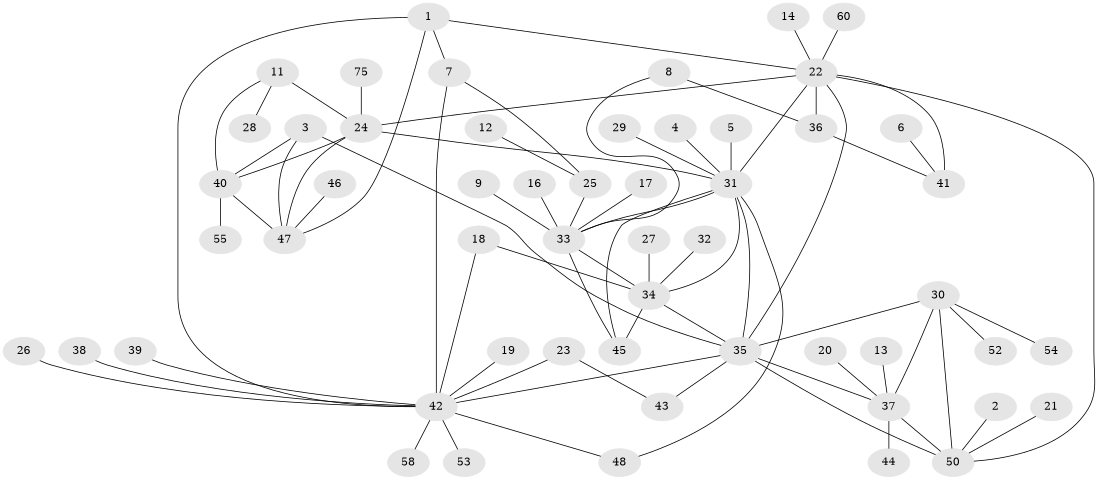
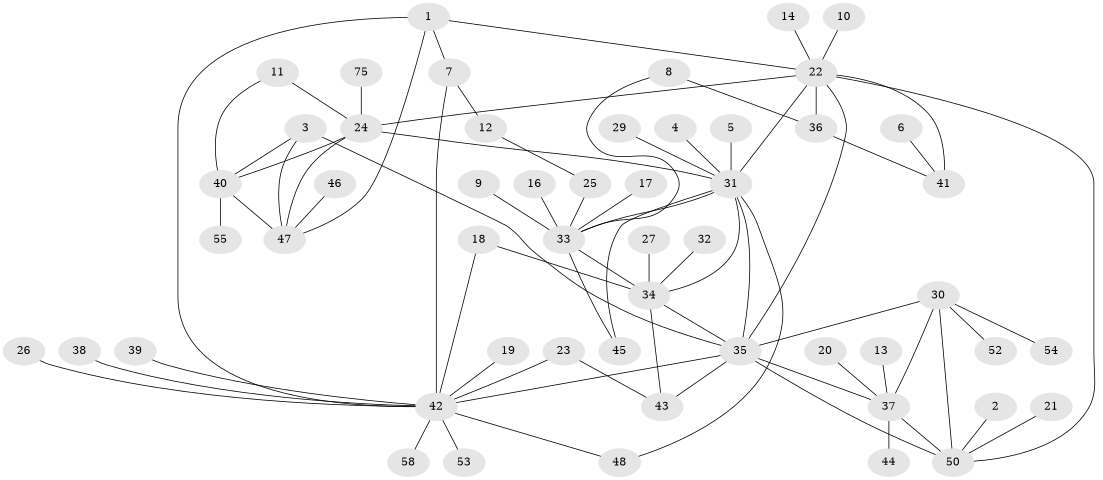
node "60": label "60" -> "10"
edge "7" -- "25": now "7" -- "12"
node "28": removed
edge "34" -- "45": now "34" -- "43"
